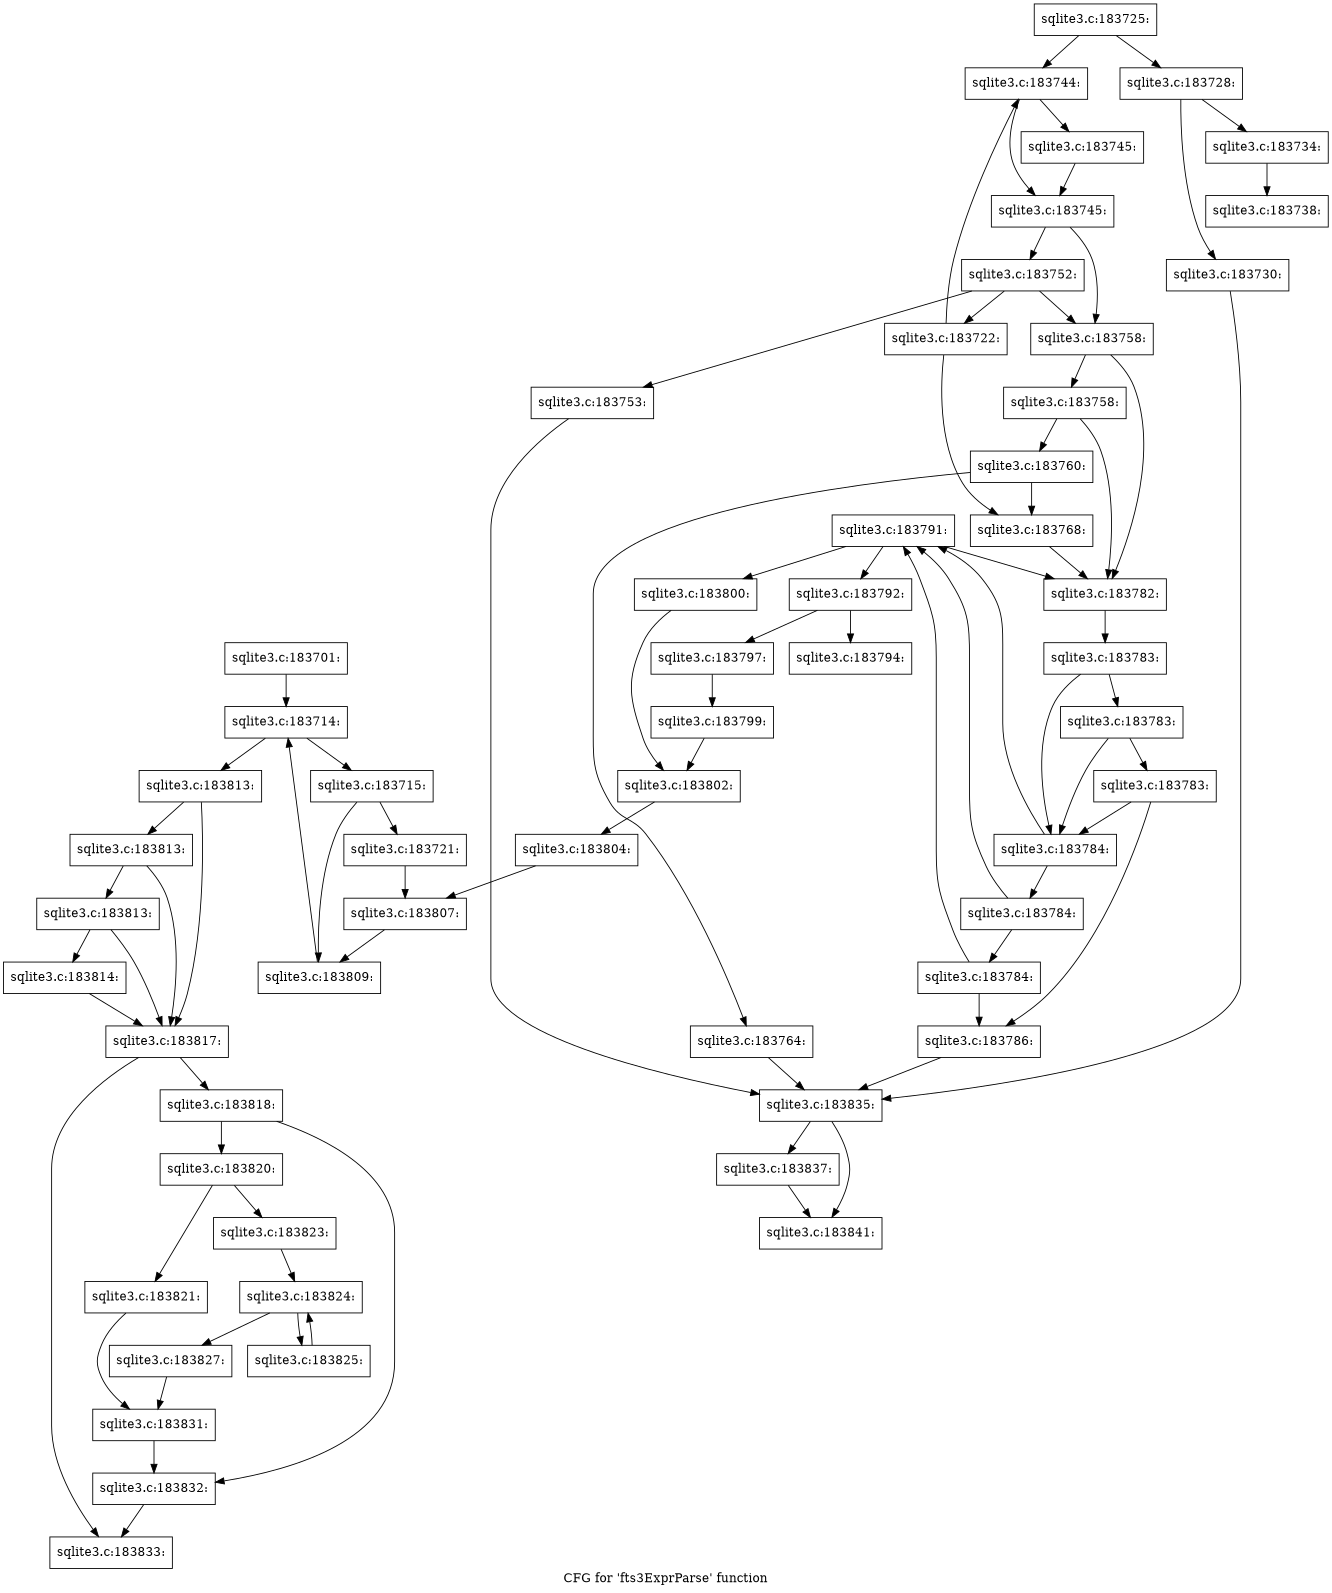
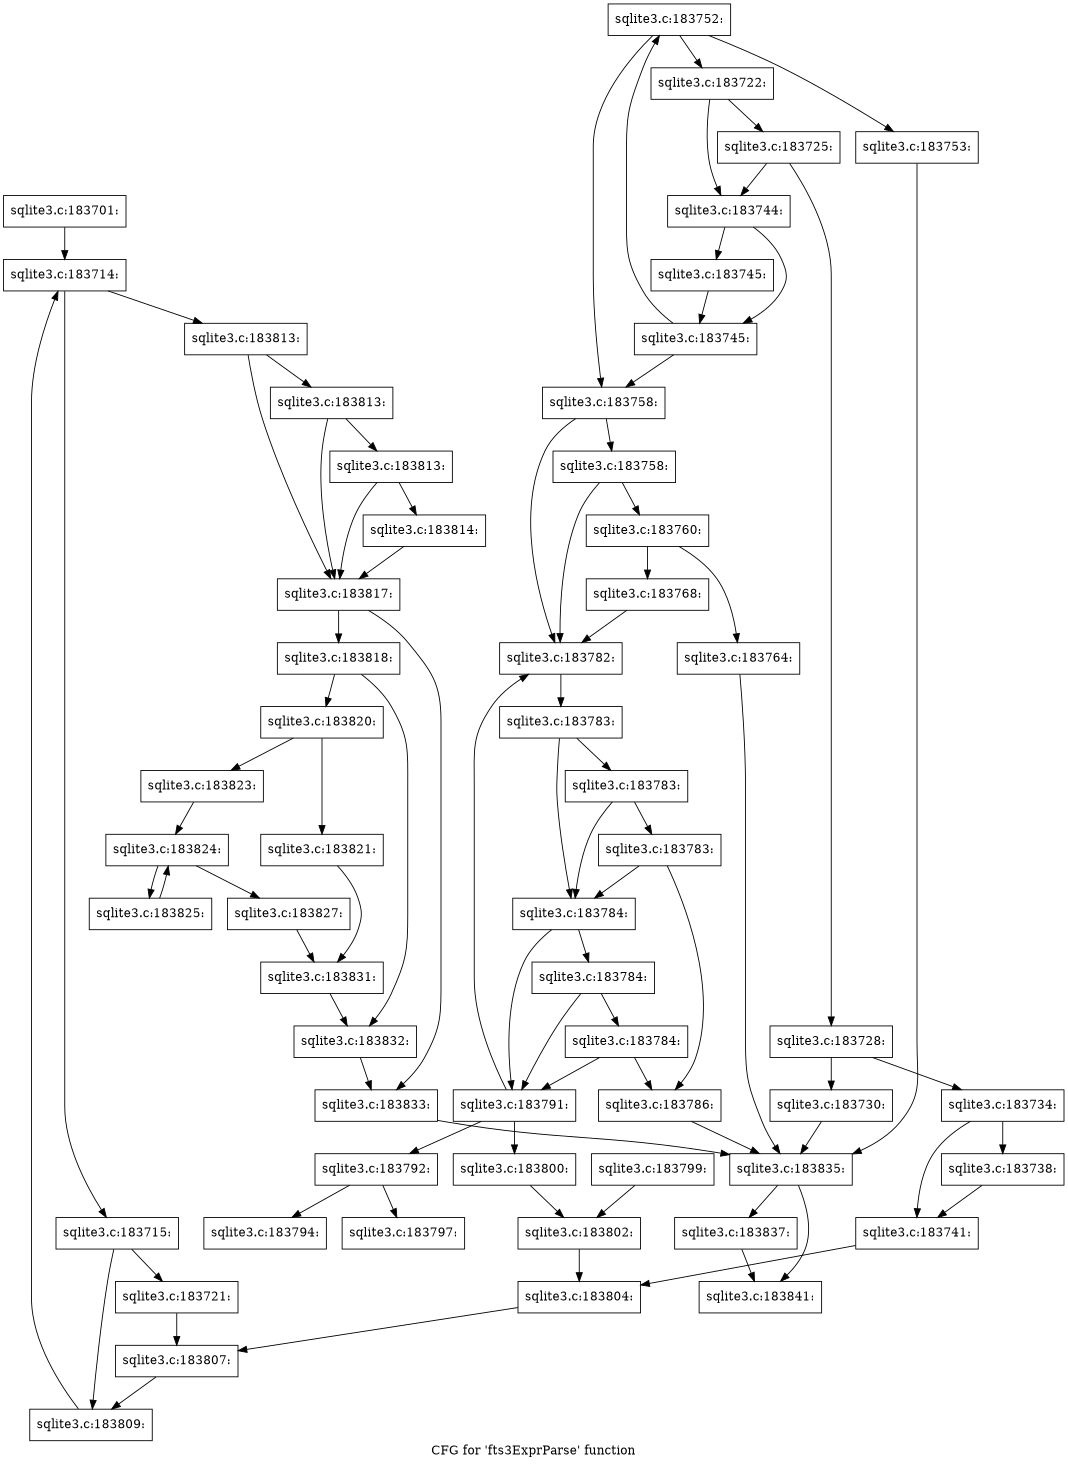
edge "sqlite3.c:183722:" -> "sqlite3.c:183768:": now "sqlite3.c:183722:" -> "sqlite3.c:183725:"
edge "sqlite3.c:183797:" -> "sqlite3.c:183799:": removed
edge "sqlite3.c:183833:" -> "sqlite3.c:183835:": added
node "sqlite3.c:183741:": added
